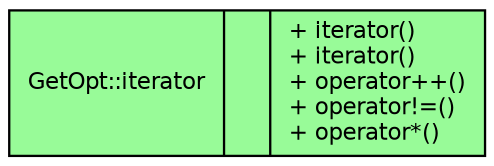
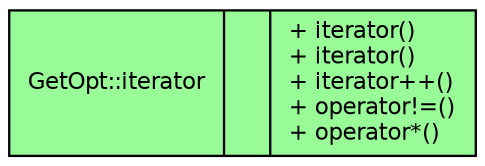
node "GetOpt::iterator": text "+ operator++()" -> "+ iterator++()"
